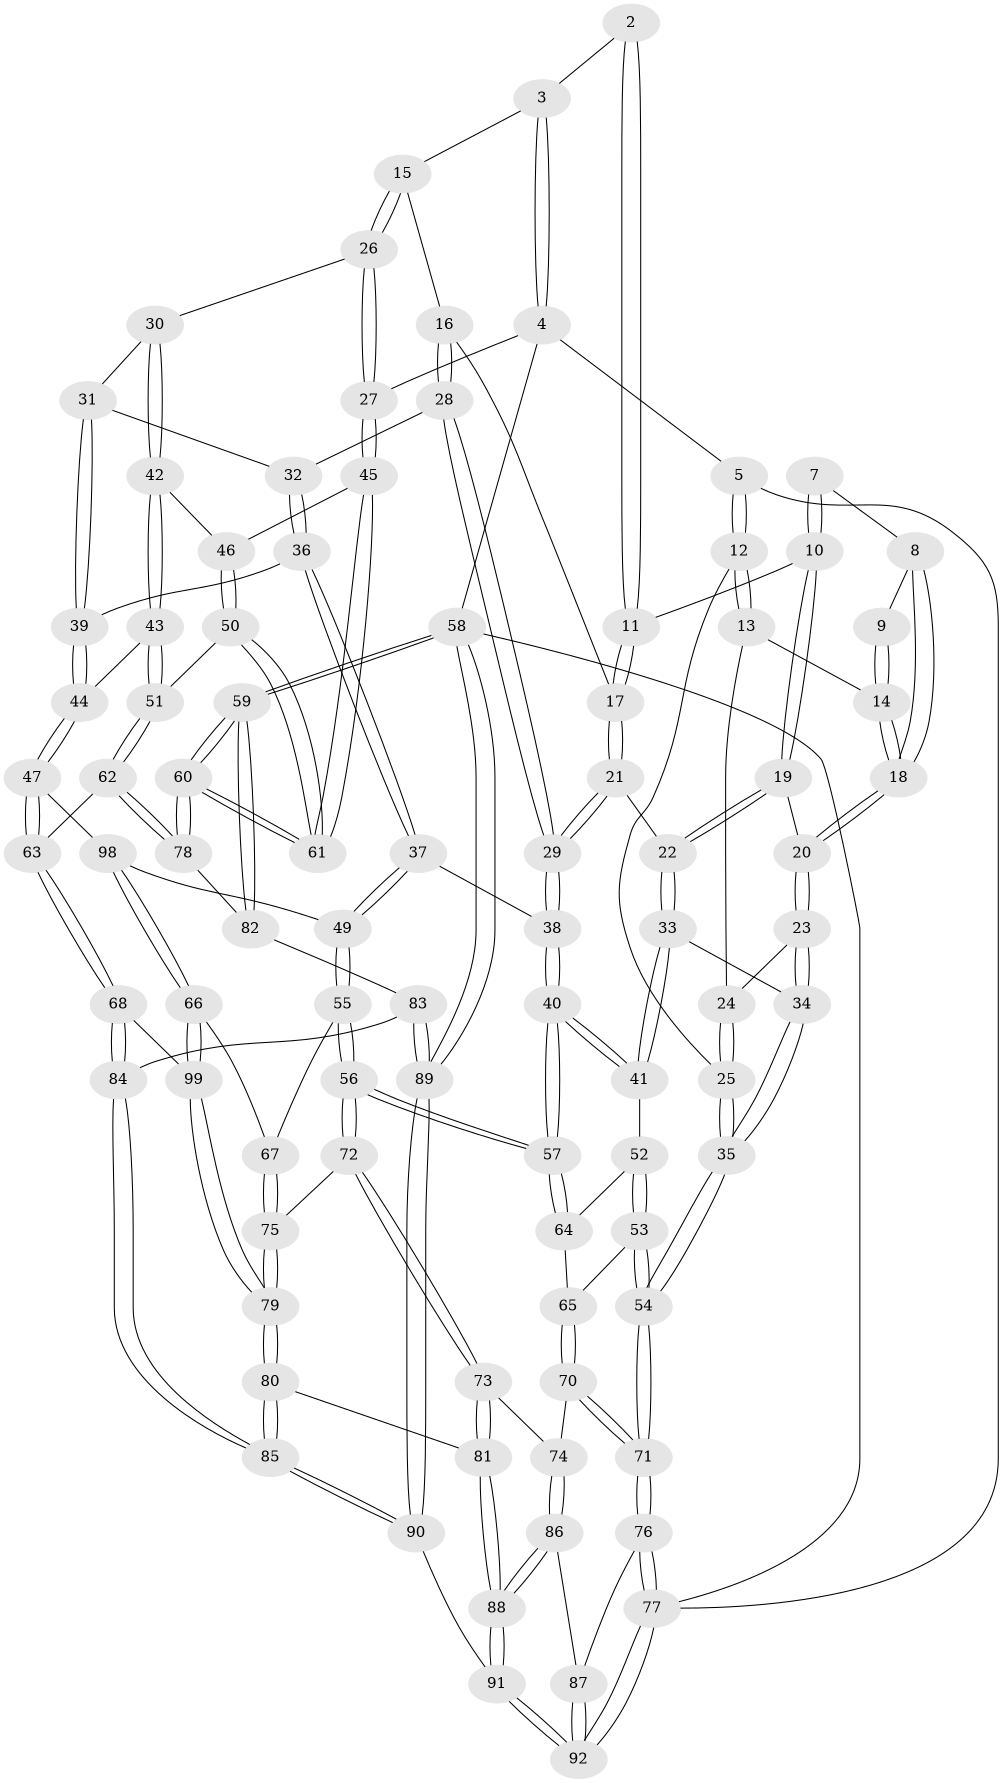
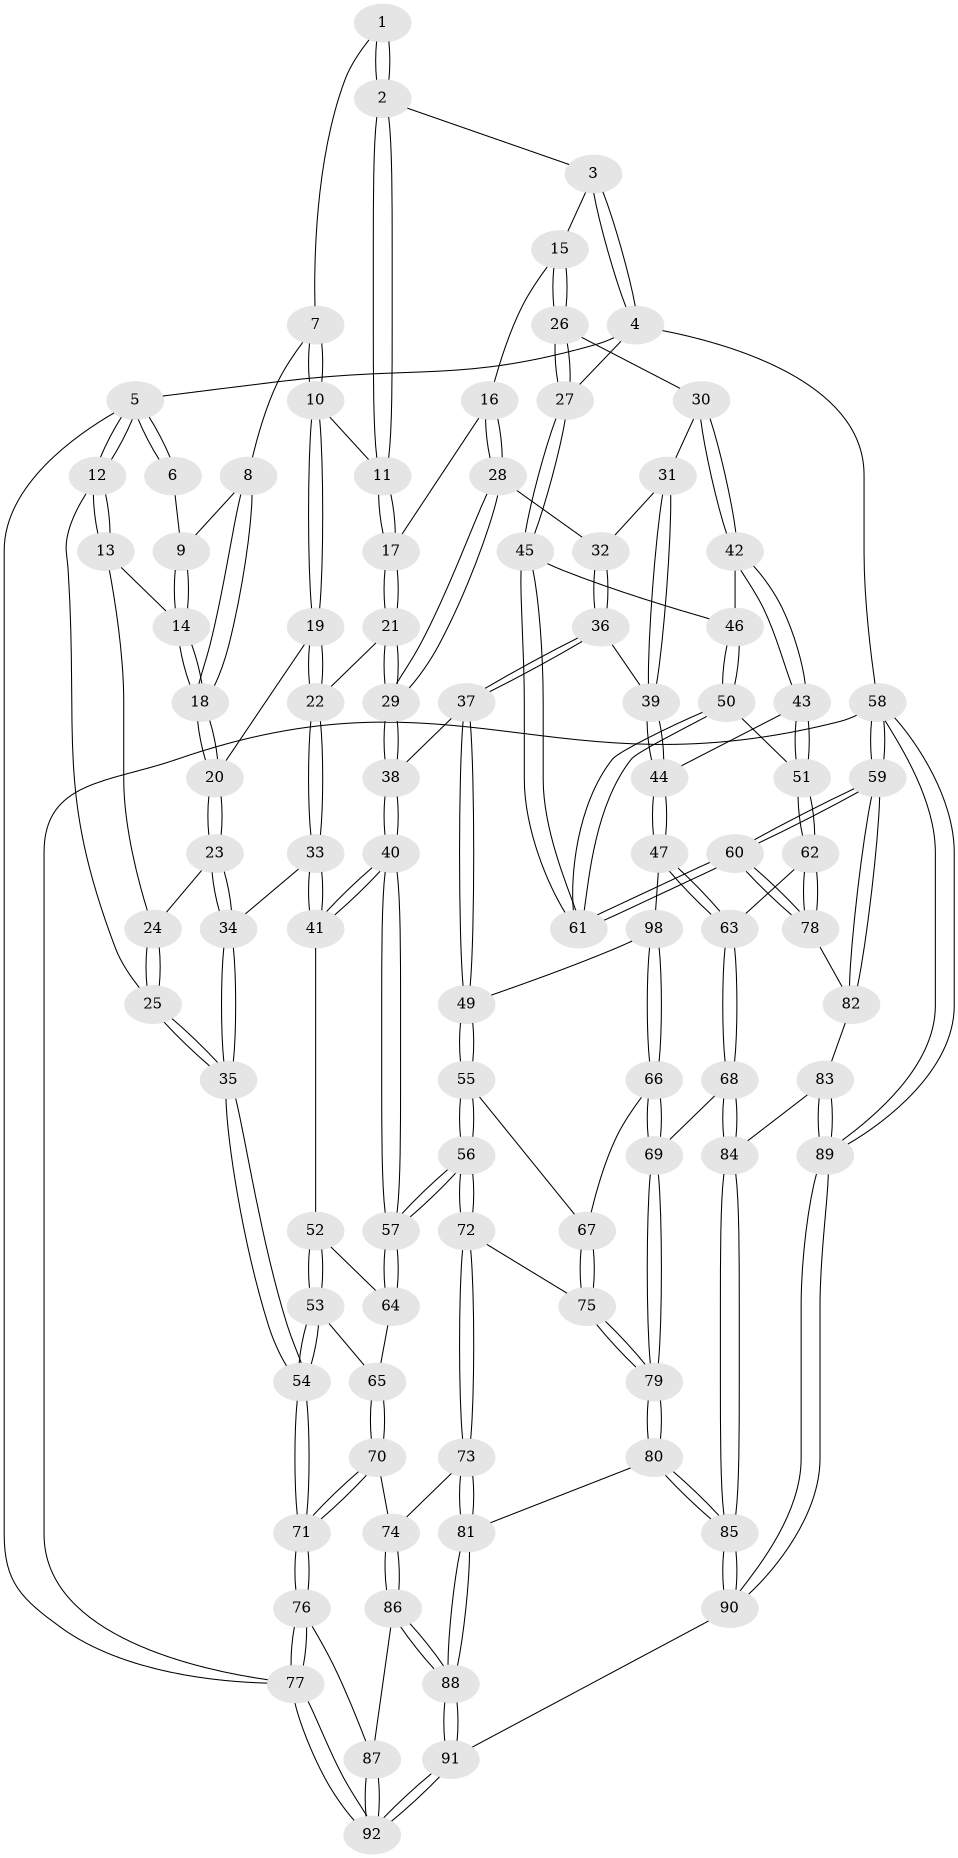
node "1": added
node "6": added
node "99": label "99" -> "69"
